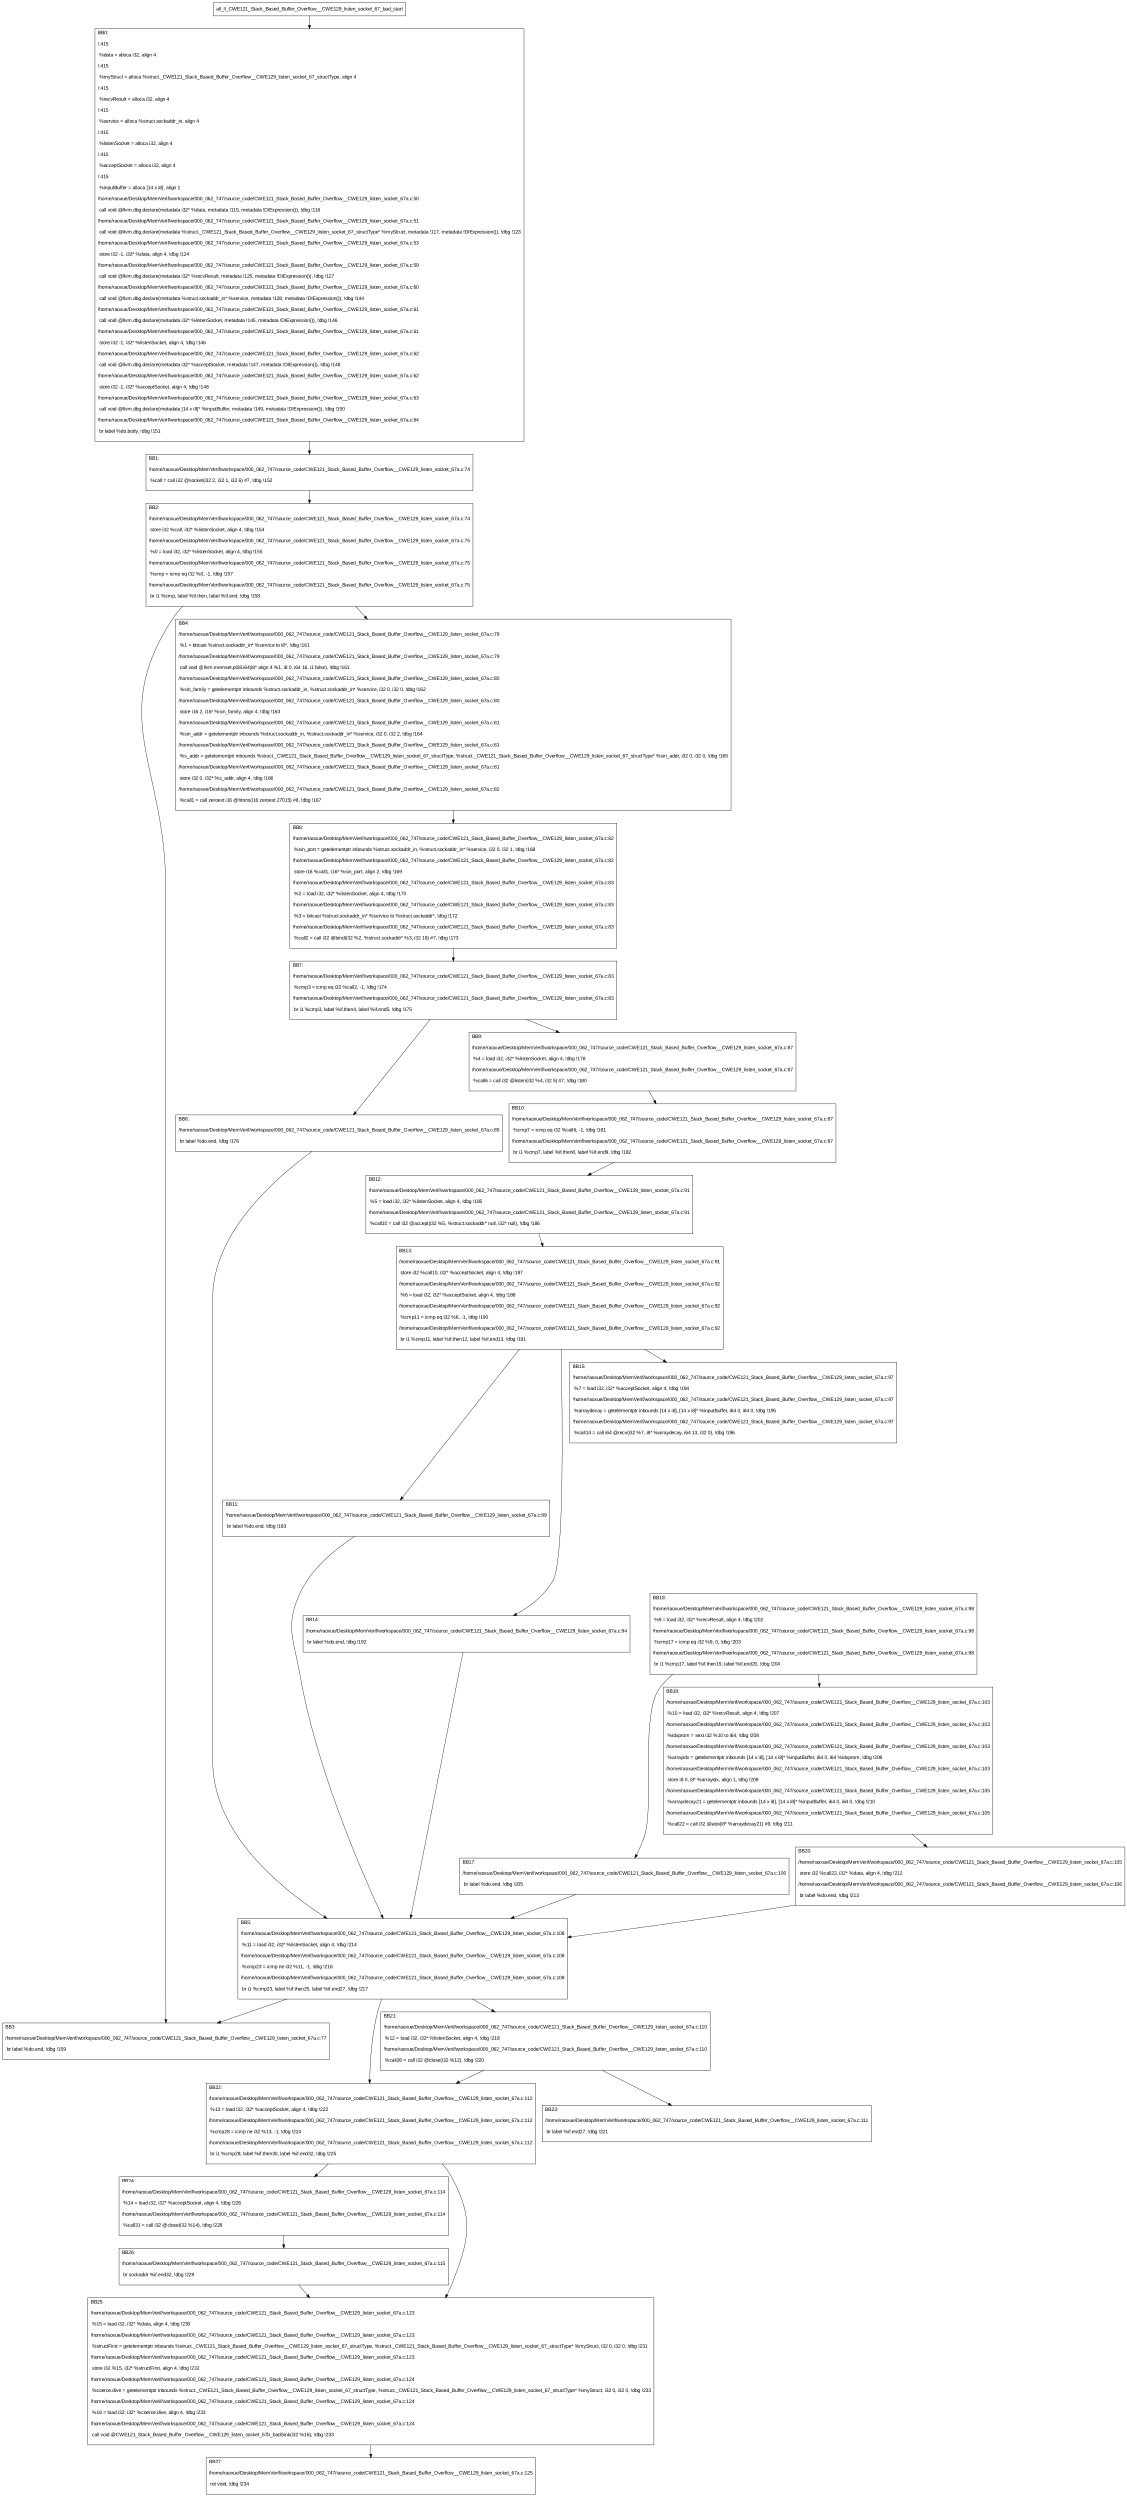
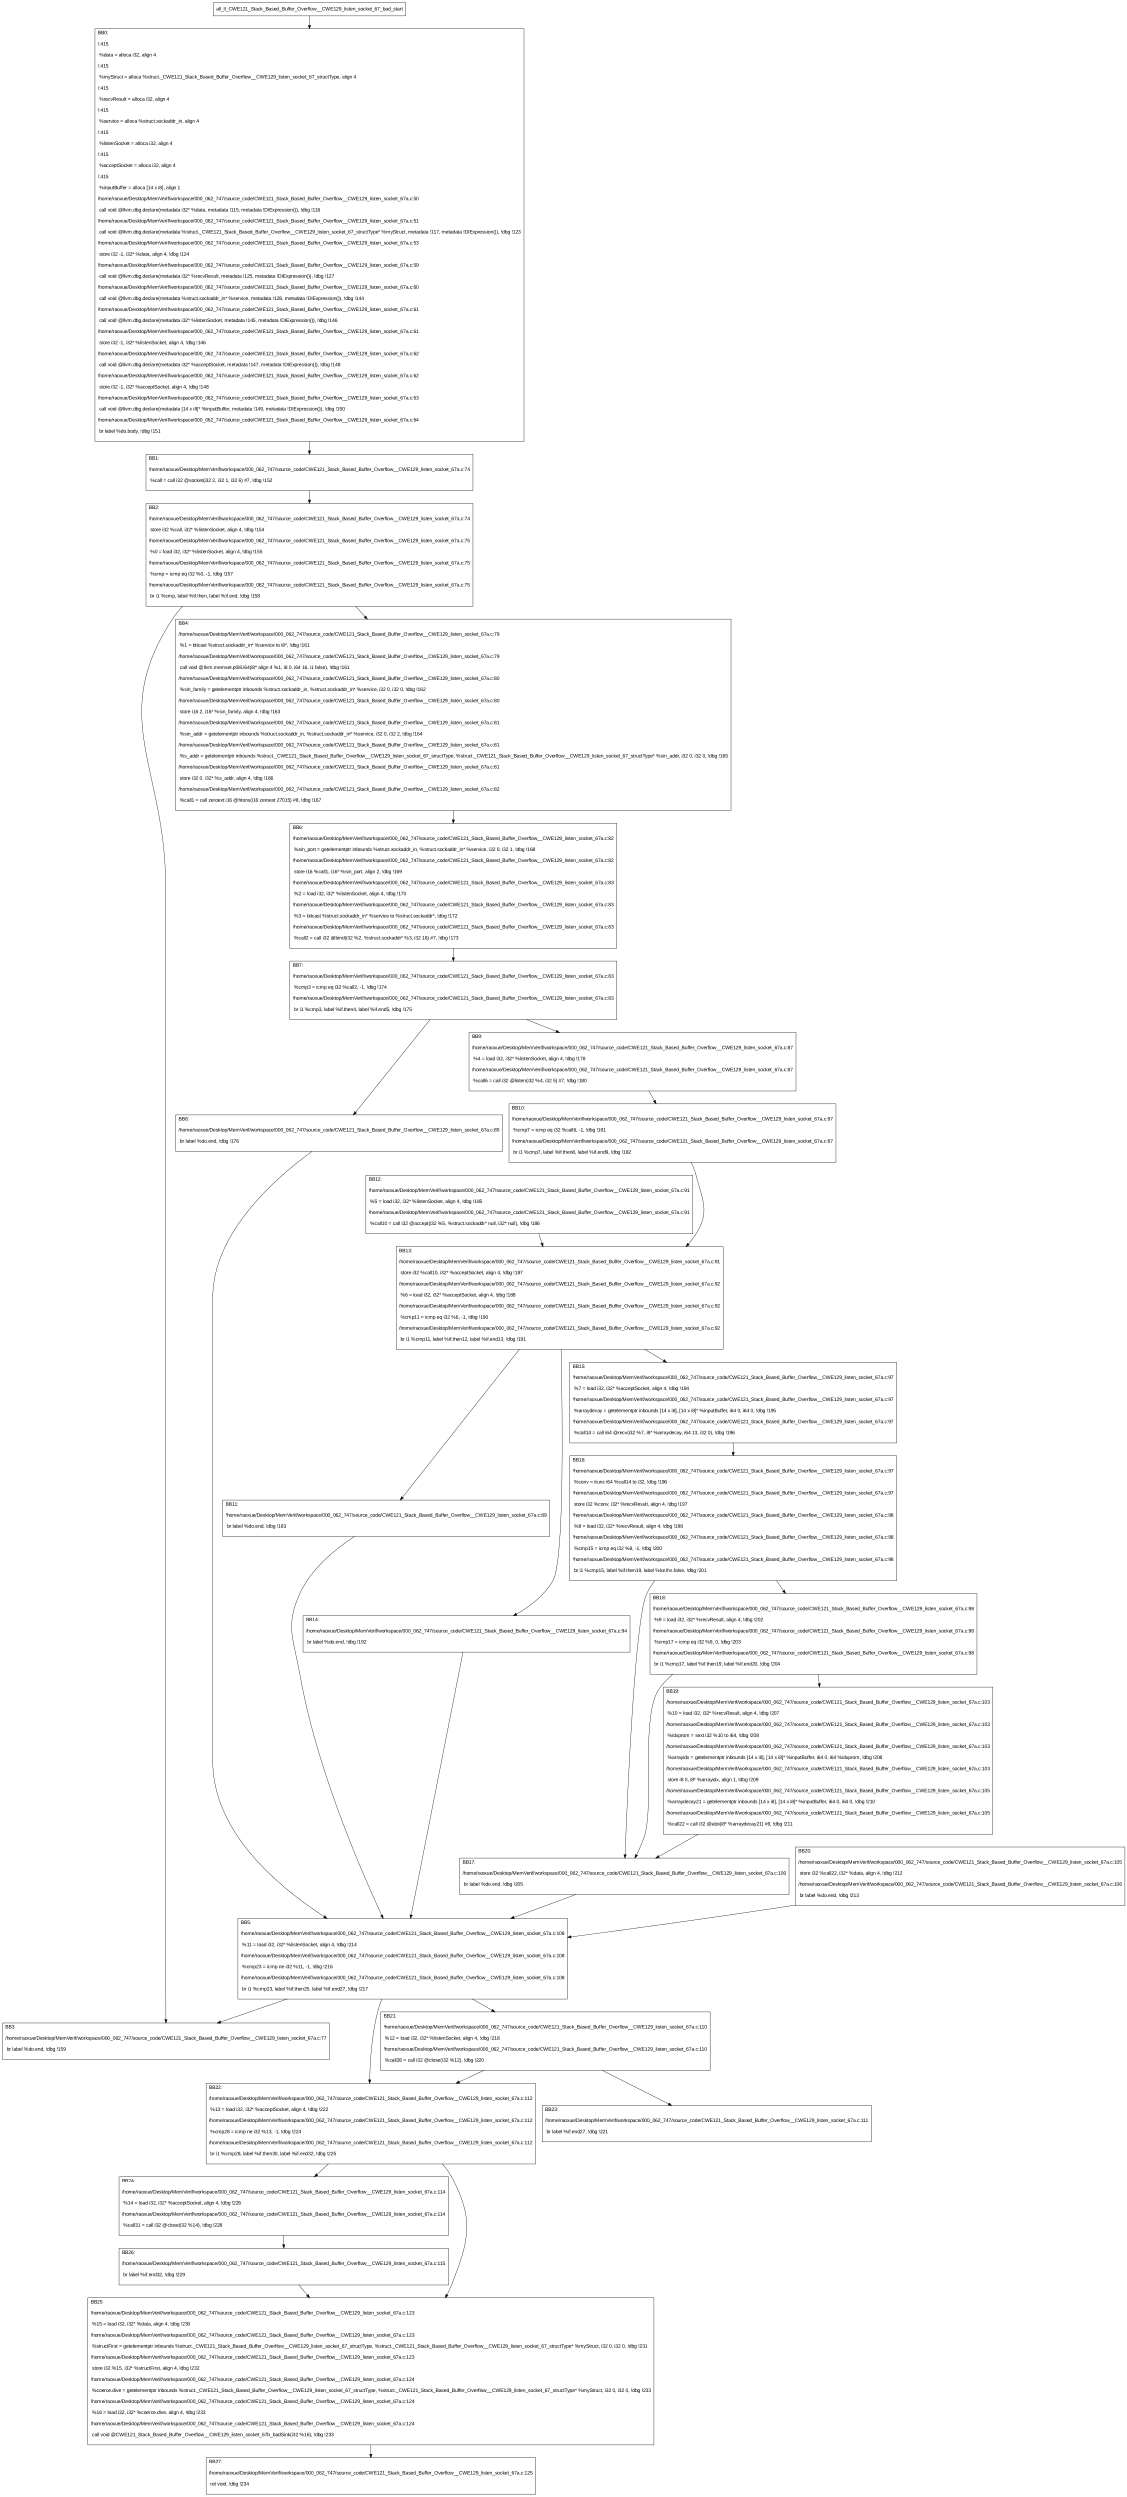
edge "BB10:" -> "BB12:": now "BB10:" -> "BB13:"
node "BB16:": added
edge "BB19:" -> "BB20:": now "BB19:" -> "BB17:"
node "BB26:": text "br sockaddr %if.end32, !dbg !229" -> "br label %if.end32, !dbg !229"
